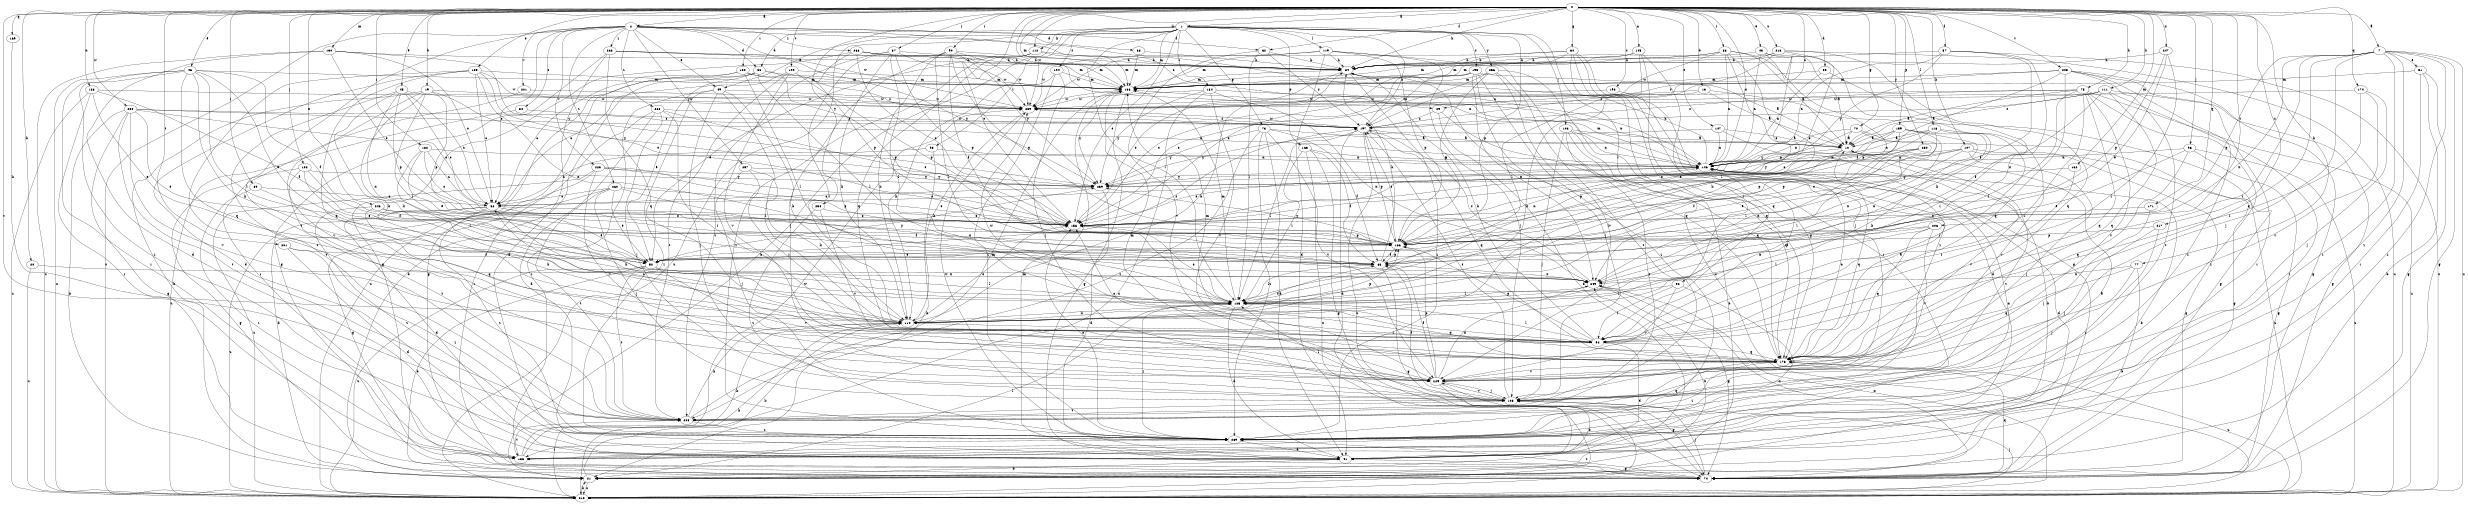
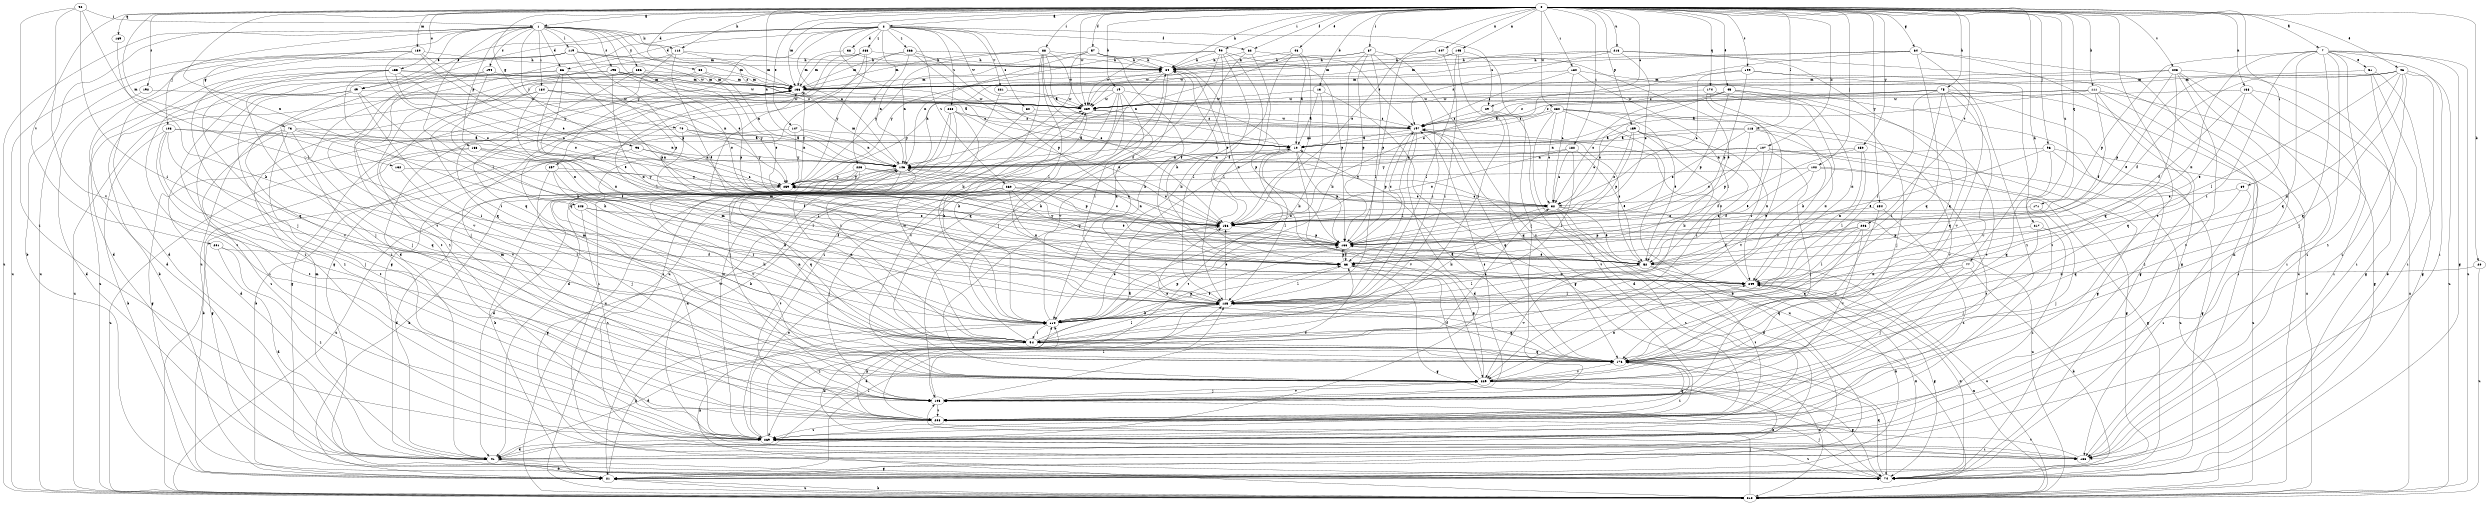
edge "1" -> "92": reversed
